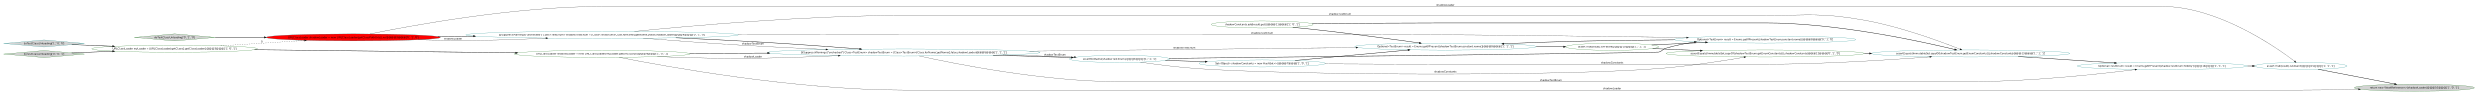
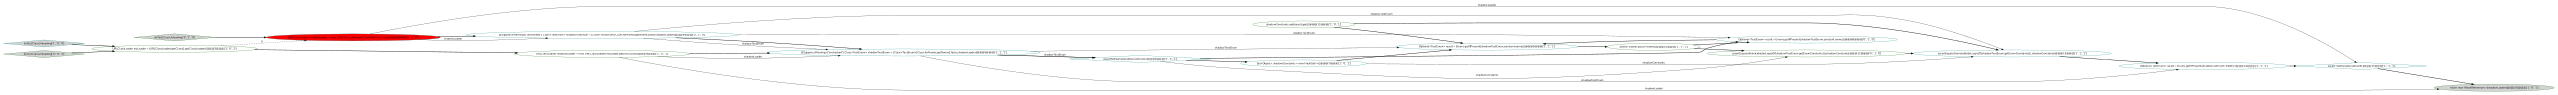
node "assertNotSame(shadowTestEnum,)@@@6@@@['1', '1', '1']": shape ellipse -> diamond
node "assertThat(result).isAbsent()@@@15@@@['1', '1', '1']": shape ellipse -> diamond
